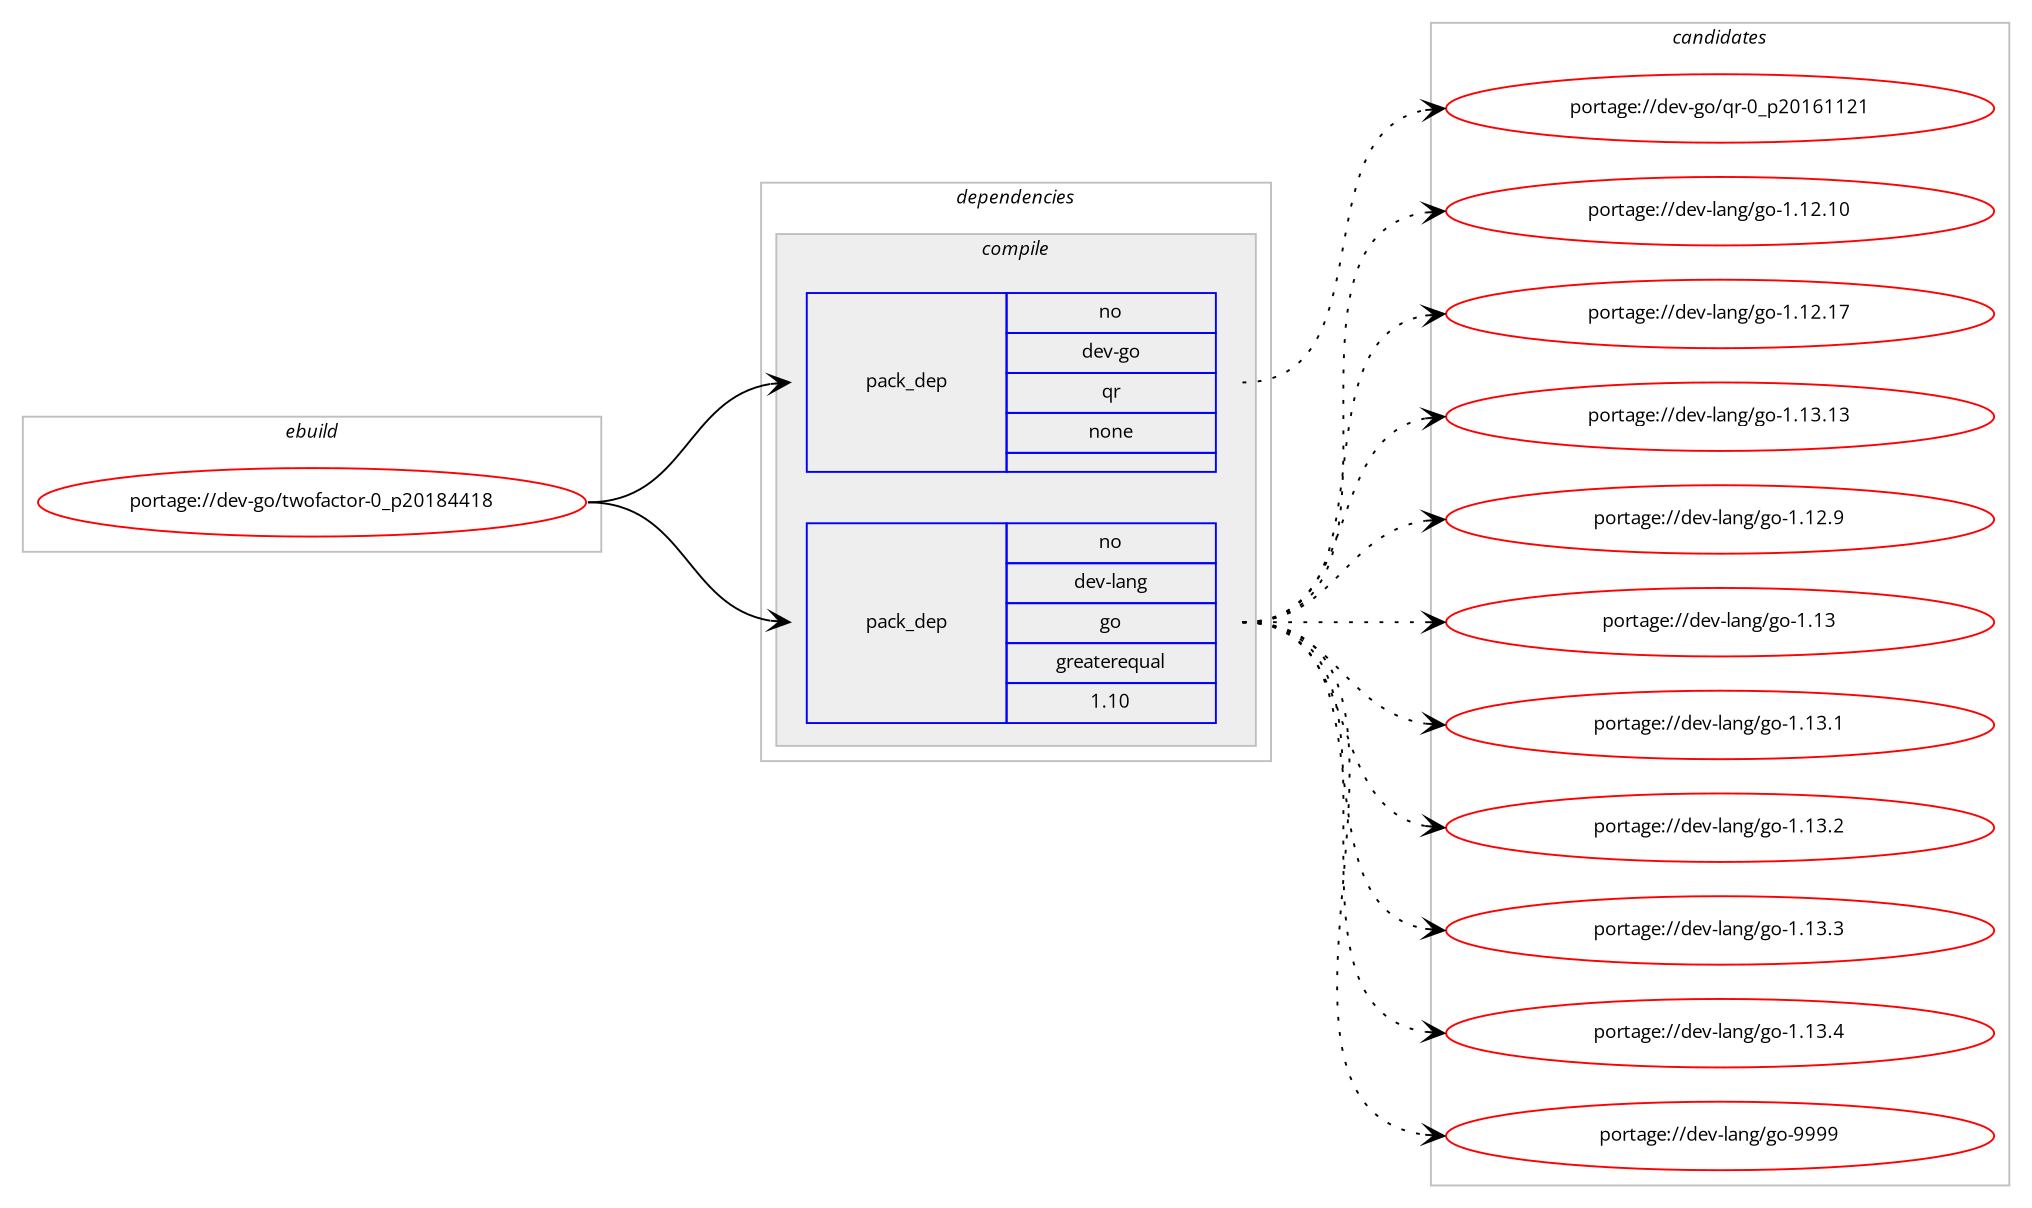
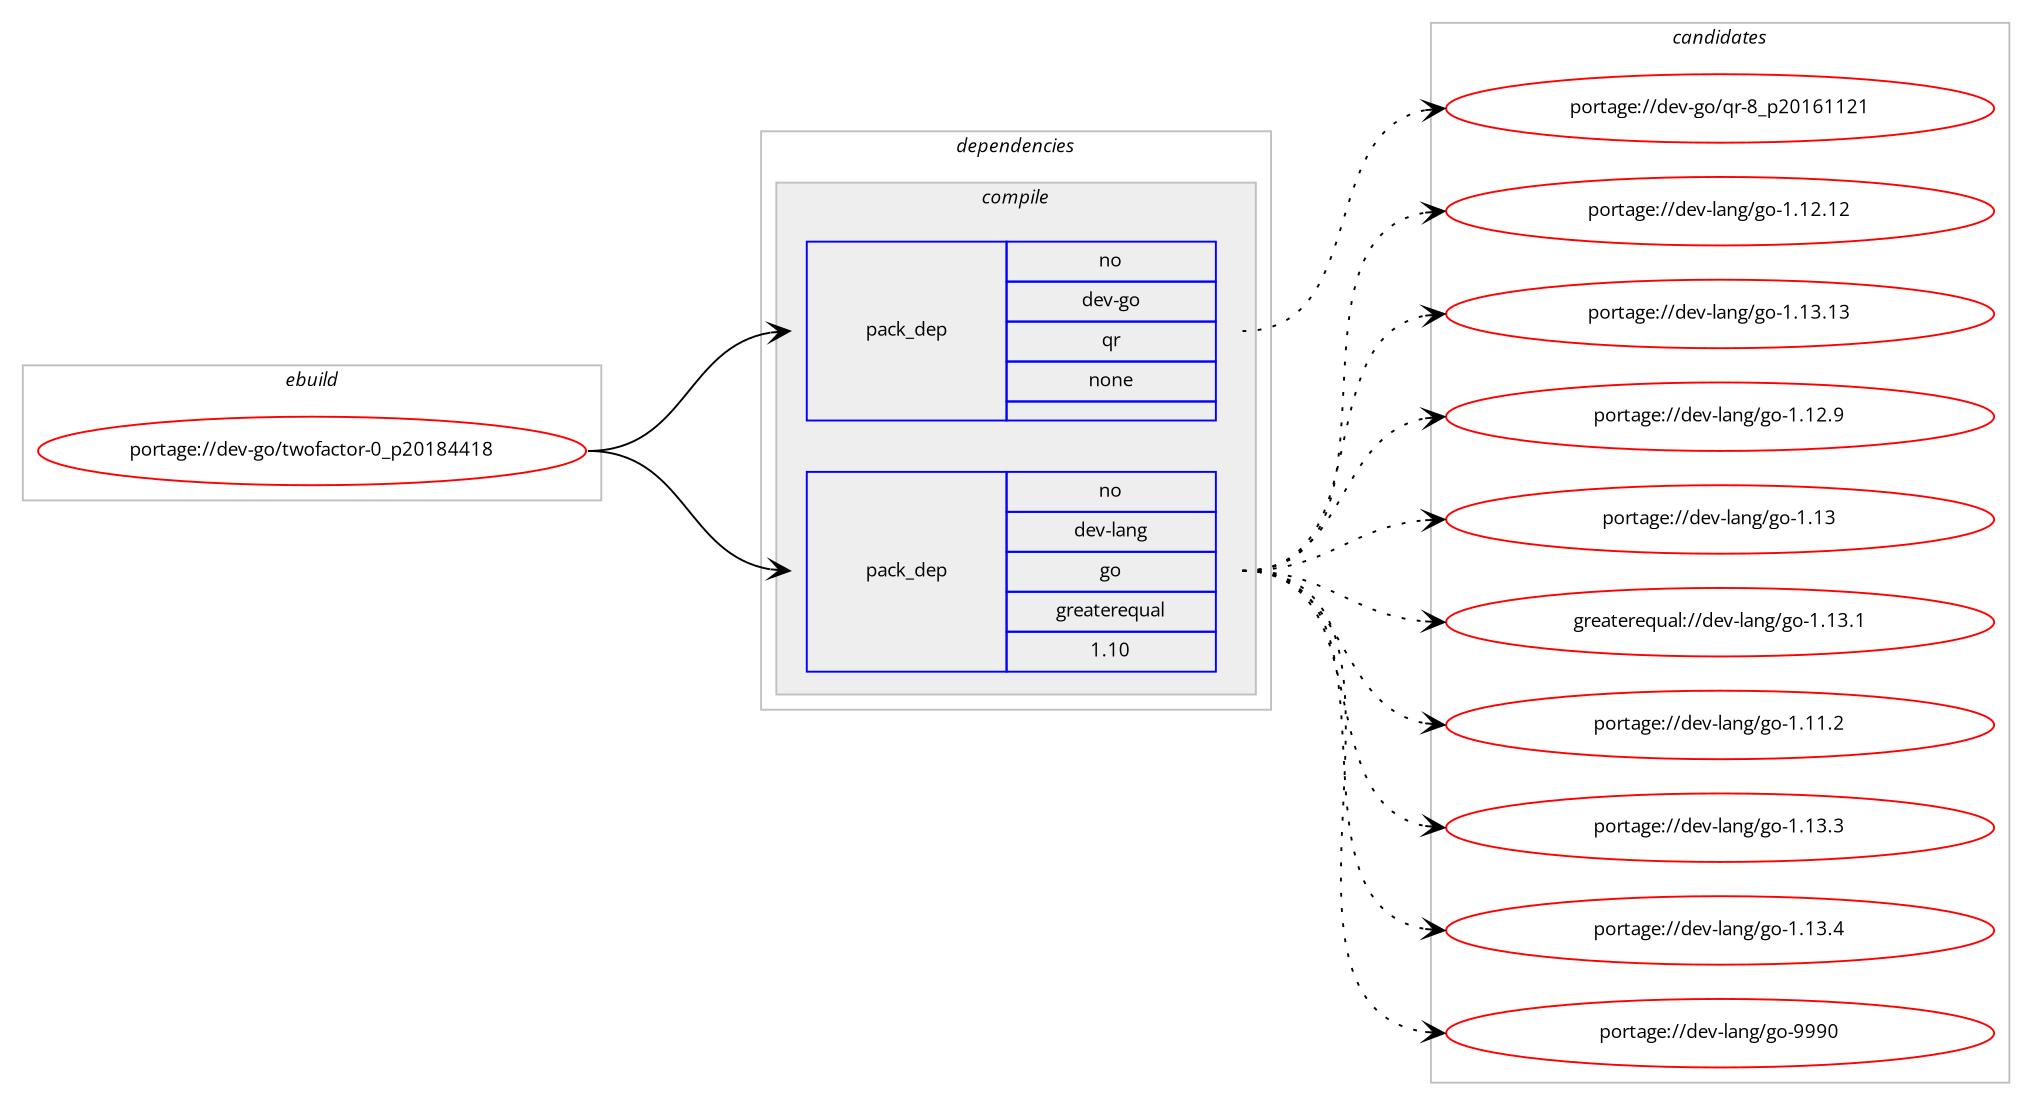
node "portage://dev-go/qr-0_p20161121": label "portage://dev-go/qr-0_p20161121" -> "portage://dev-go/qr-8_p20161121"
node "portage://dev-lang/go-1.12.10": removed
node "portage://dev-lang/go-1.12.17": label "portage://dev-lang/go-1.12.17" -> "portage://dev-lang/go-1.12.12"
node "portage://dev-lang/go-1.13.1": label "portage://dev-lang/go-1.13.1" -> "greaterequal://dev-lang/go-1.13.1"
node "portage://dev-lang/go-1.13.2": label "portage://dev-lang/go-1.13.2" -> "portage://dev-lang/go-1.11.2"
node "portage://dev-lang/go-9999": label "portage://dev-lang/go-9999" -> "portage://dev-lang/go-9990"
